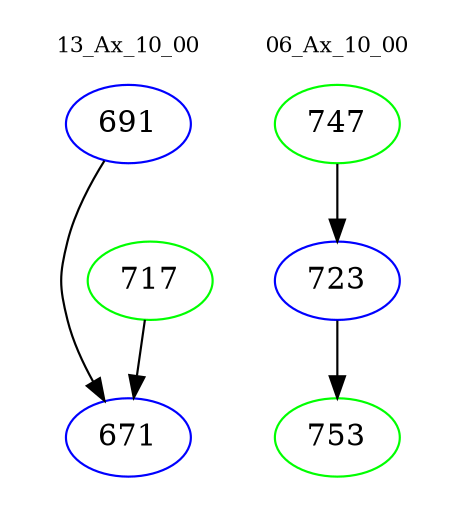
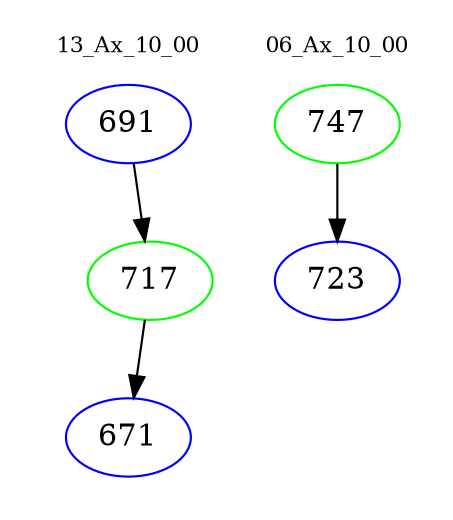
edge "691" -> "671": now "691" -> "717"
node "753": removed
